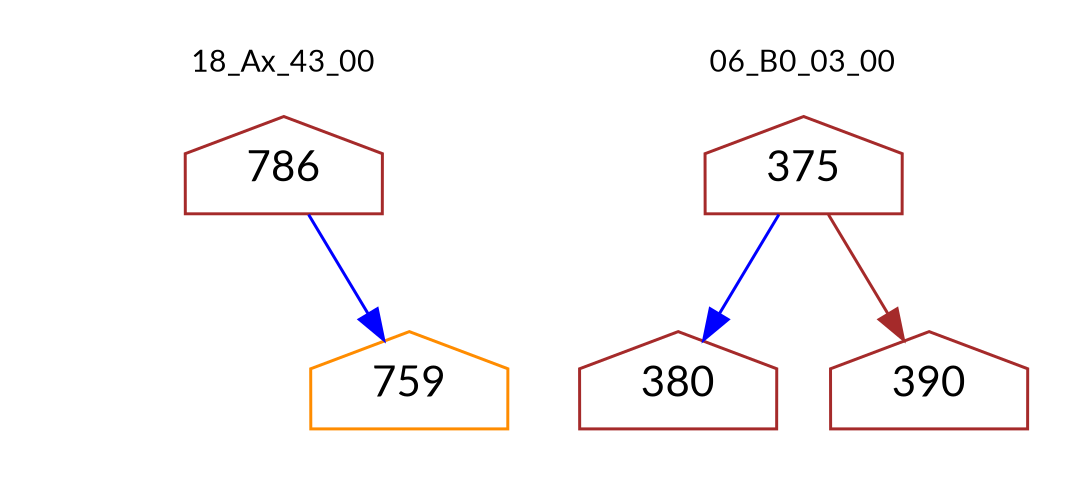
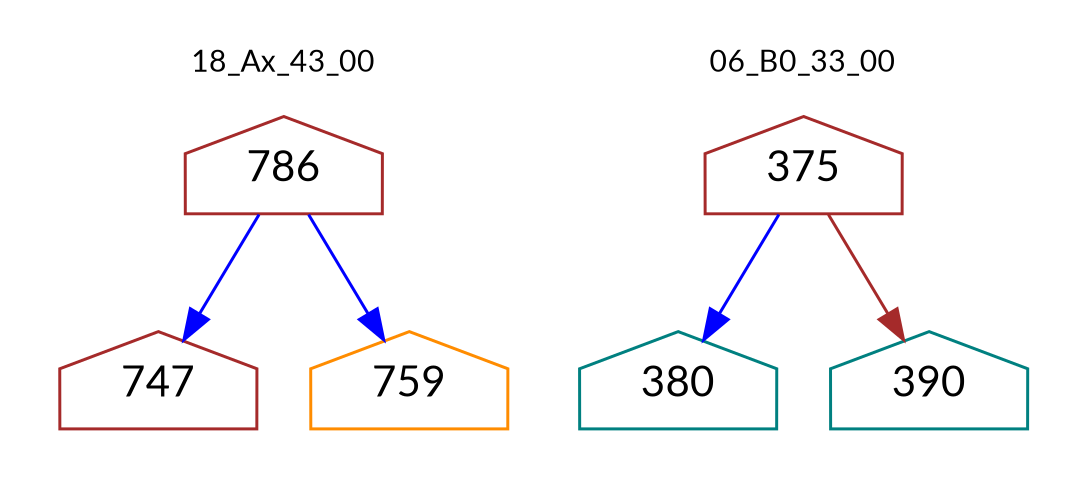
cluster "06_B0_03_00": label "06_B0_03_00" -> "06_B0_33_00"
node "747": added
node "380": color brown -> teal
node "390": color brown -> teal
